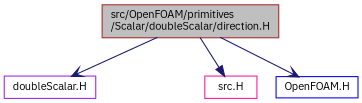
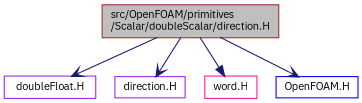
node "doubleScalar.H": label "doubleScalar.H" -> "doubleFloat.H"
node "direction.H": added
node "src.H": label "src.H" -> "word.H"
